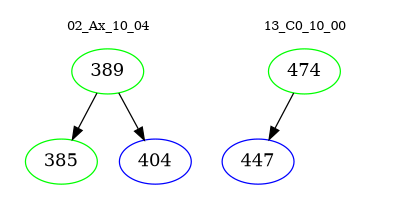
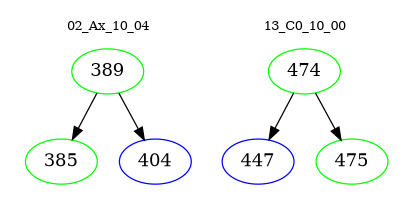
node "475": added
